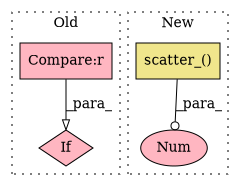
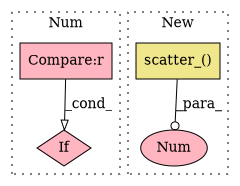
cluster "Old": label "Old" -> "Num"
edge "Compare:r" -> "If": label "_para_" -> "_cond_"
